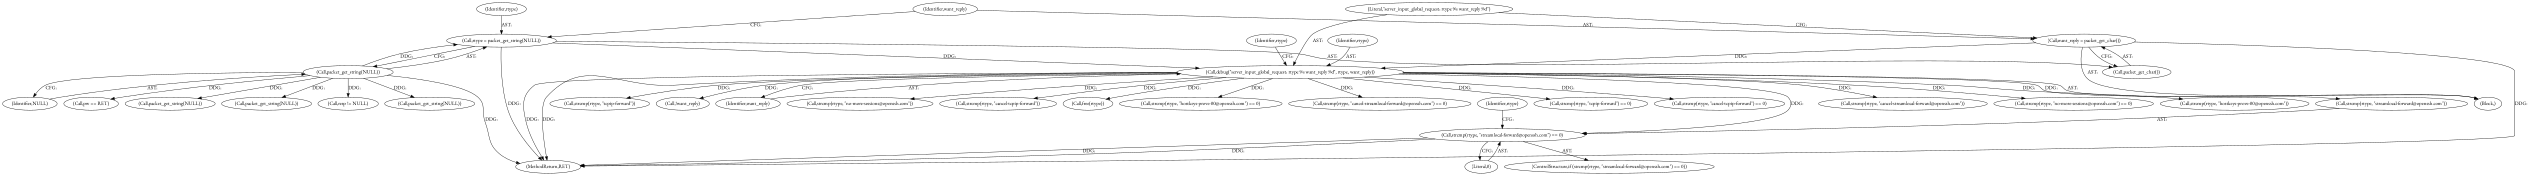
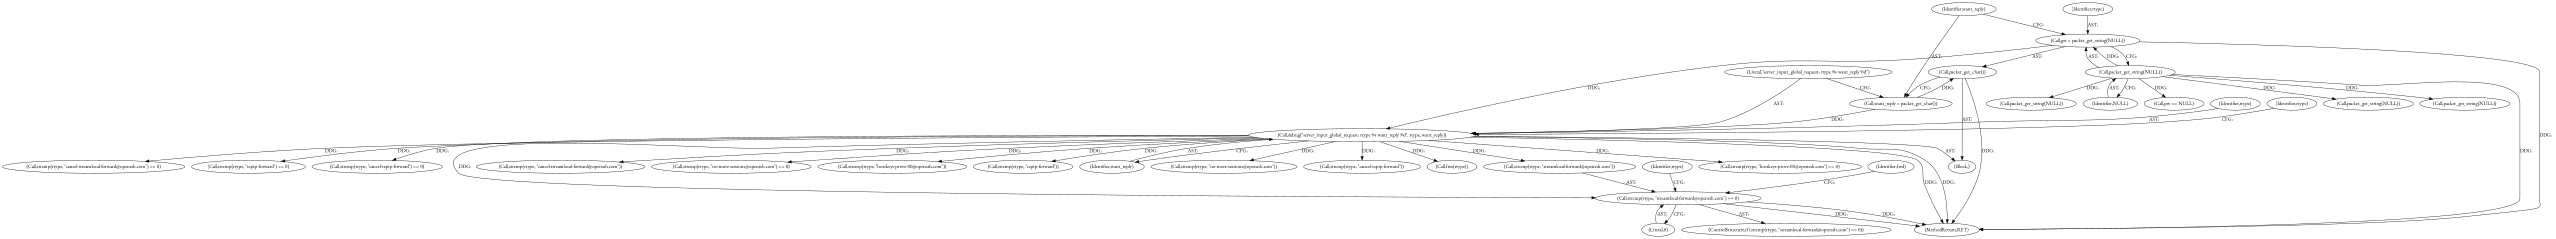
node "(Call,rtype = packet_get_string(NULL))": label "(Call,rtype = packet_get_string(NULL))" -> "(Call,get = packet_get_string(NULL))"
edge "(Call,want_reply = packet_get_char())" -> "(Call,packet_get_char())": label "CFG: " -> "DDG: "
edge "(Call,packet_get_char())" -> "(Call,want_reply = packet_get_char())": label "AST: " -> "CFG: "
edge "(Call,want_reply = packet_get_char())" -> "(Block,)": now "(Call,packet_get_char())" -> "(Block,)"
node "(Call,pw == RET)": label "(Call,pw == RET)" -> "(Call,pw == NULL)"
node "(Call,resp != NULL)": removed
node "(Call,!want_reply)": removed
edge "(Call,want_reply = packet_get_char())" -> "(MethodReturn,RET)": now "(Call,packet_get_char())" -> "(MethodReturn,RET)"
node "(Identifier,fwd)": added
